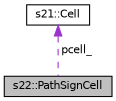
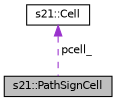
node "s22::PathSignCell": label "s22::PathSignCell" -> "s21::PathSignCell"
